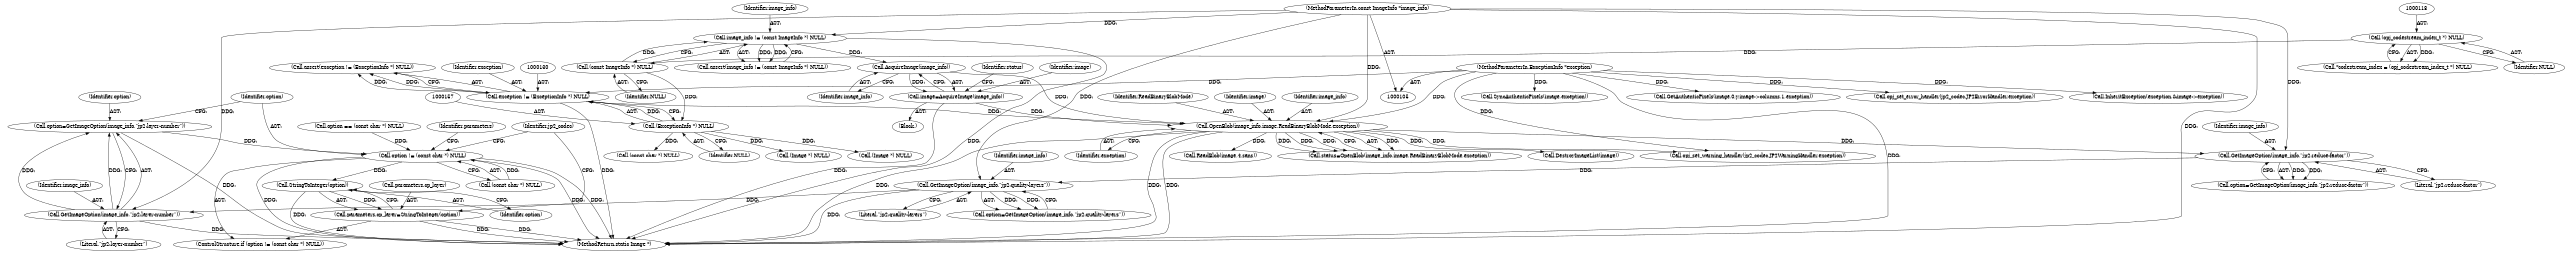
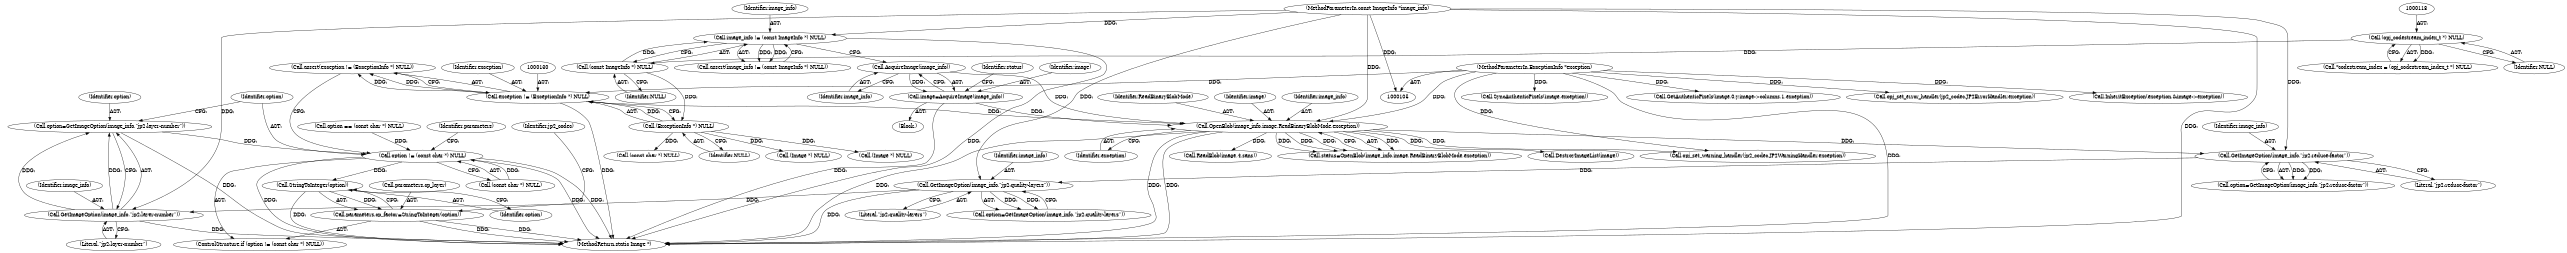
edge "(Call,image_info != (const ImageInfo *) NULL)" -> "(Call,AcquireImage(image_info))": label "DDG: " -> "CFG: "
edge "(MethodParameterIn,const ImageInfo *image_info)" -> "1000105": label "AST: " -> "DDG: "
node "1000157": removed
edge "(Identifier,jp2_codec)" -> "(Call,option != (const char *) NULL)": now "(Call,assert(exception != (ExceptionInfo *) NULL))" -> "(Call,option != (const char *) NULL)"
node "(Call,parameters.cp_layer=StringToInteger(option))": label "(Call,parameters.cp_layer=StringToInteger(option))" -> "(Call,parameters.cp_factor=StringToInteger(option))"
